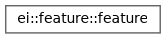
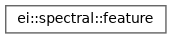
node "ei::feature::feature": label "ei::feature::feature" -> "ei::spectral::feature"
